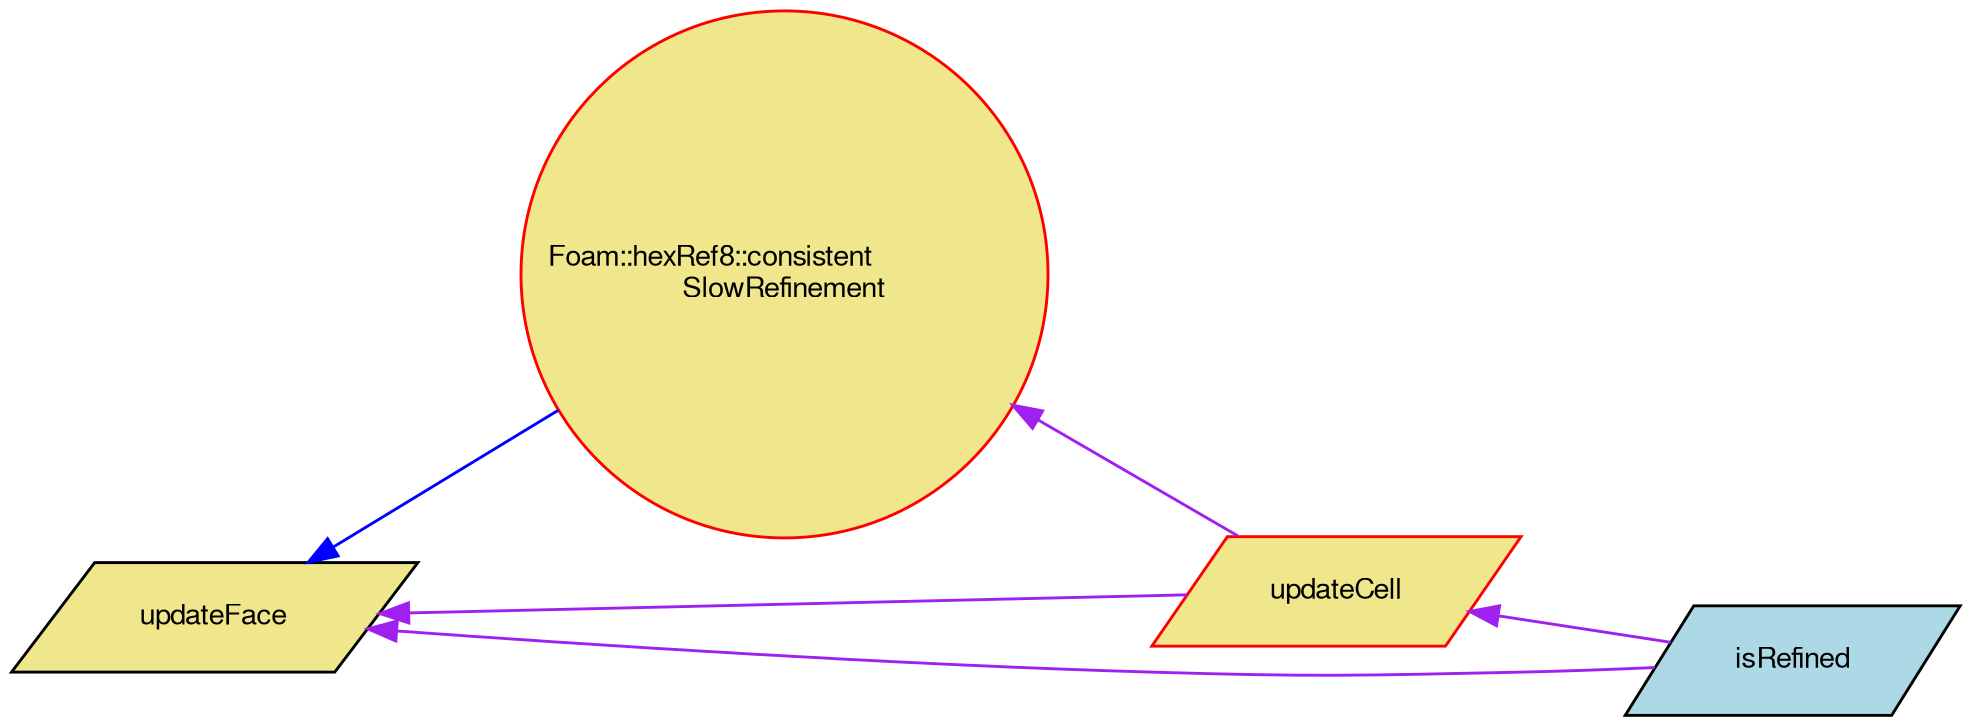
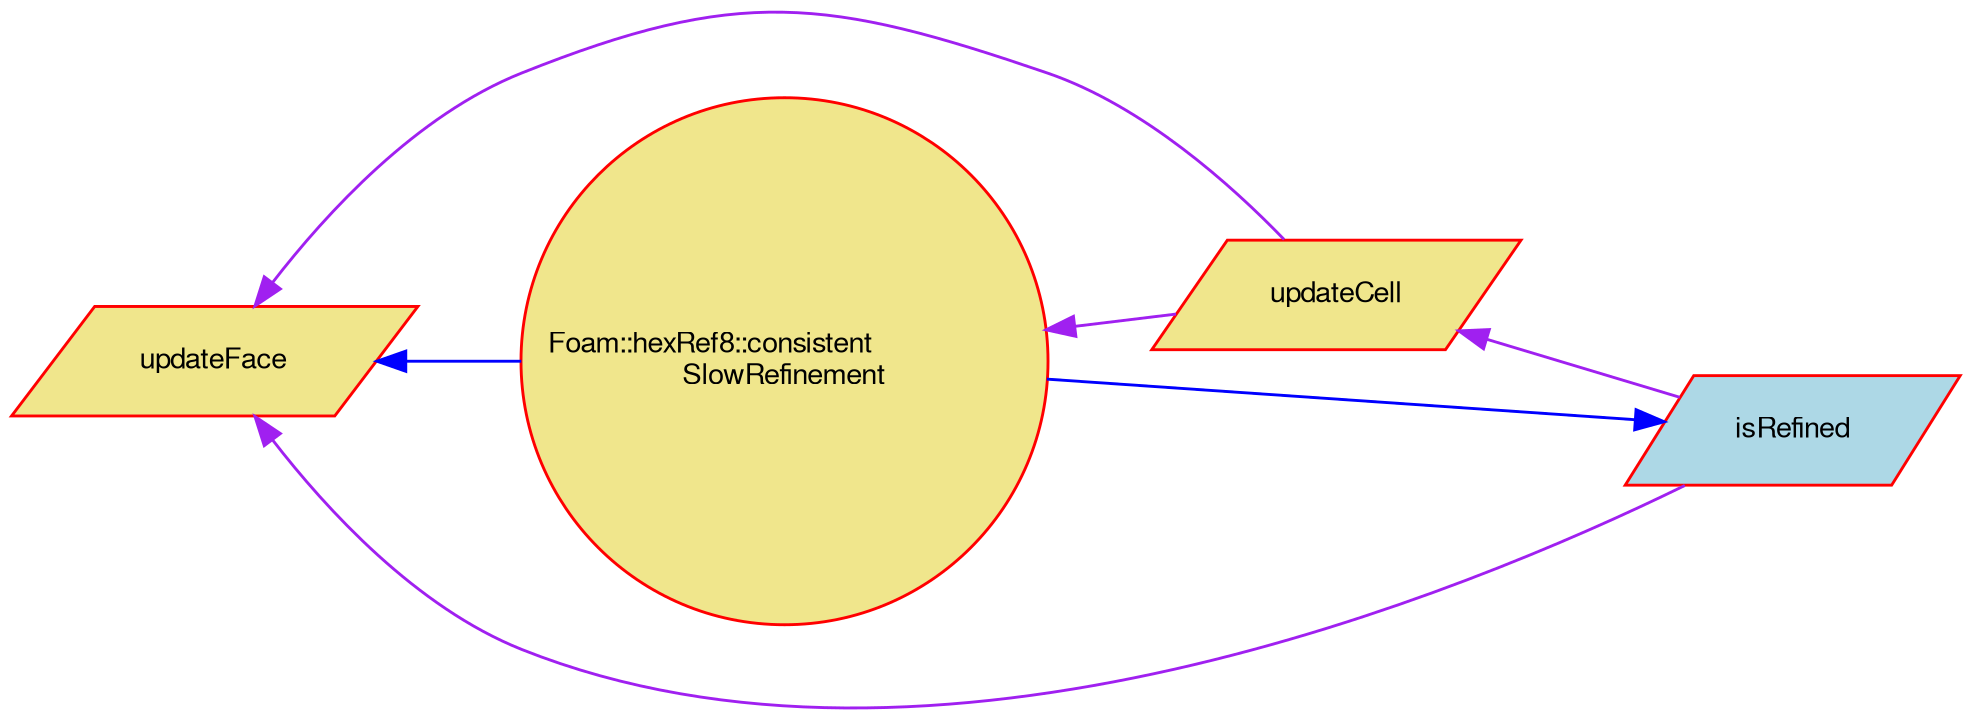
edge "Foam::hexRef8::consistent SlowRefinement" -> "isRefined": added
node "updateFace": color black -> red
node "isRefined": color black -> red
